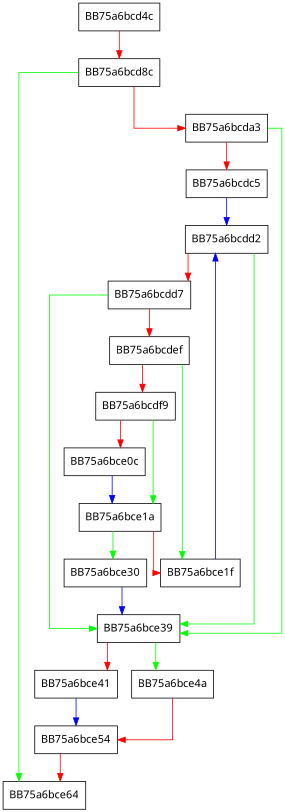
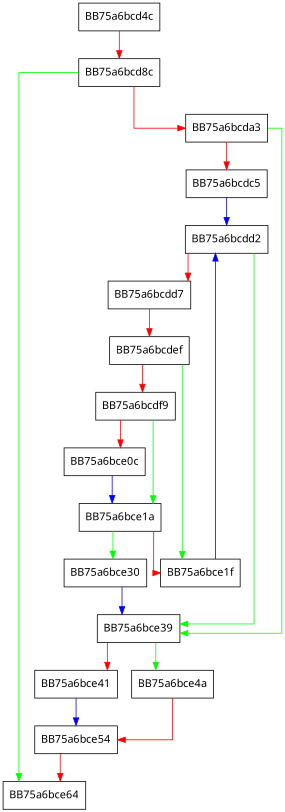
edge "BB75a6bcdd7" -> "BB75a6bce39": removed
